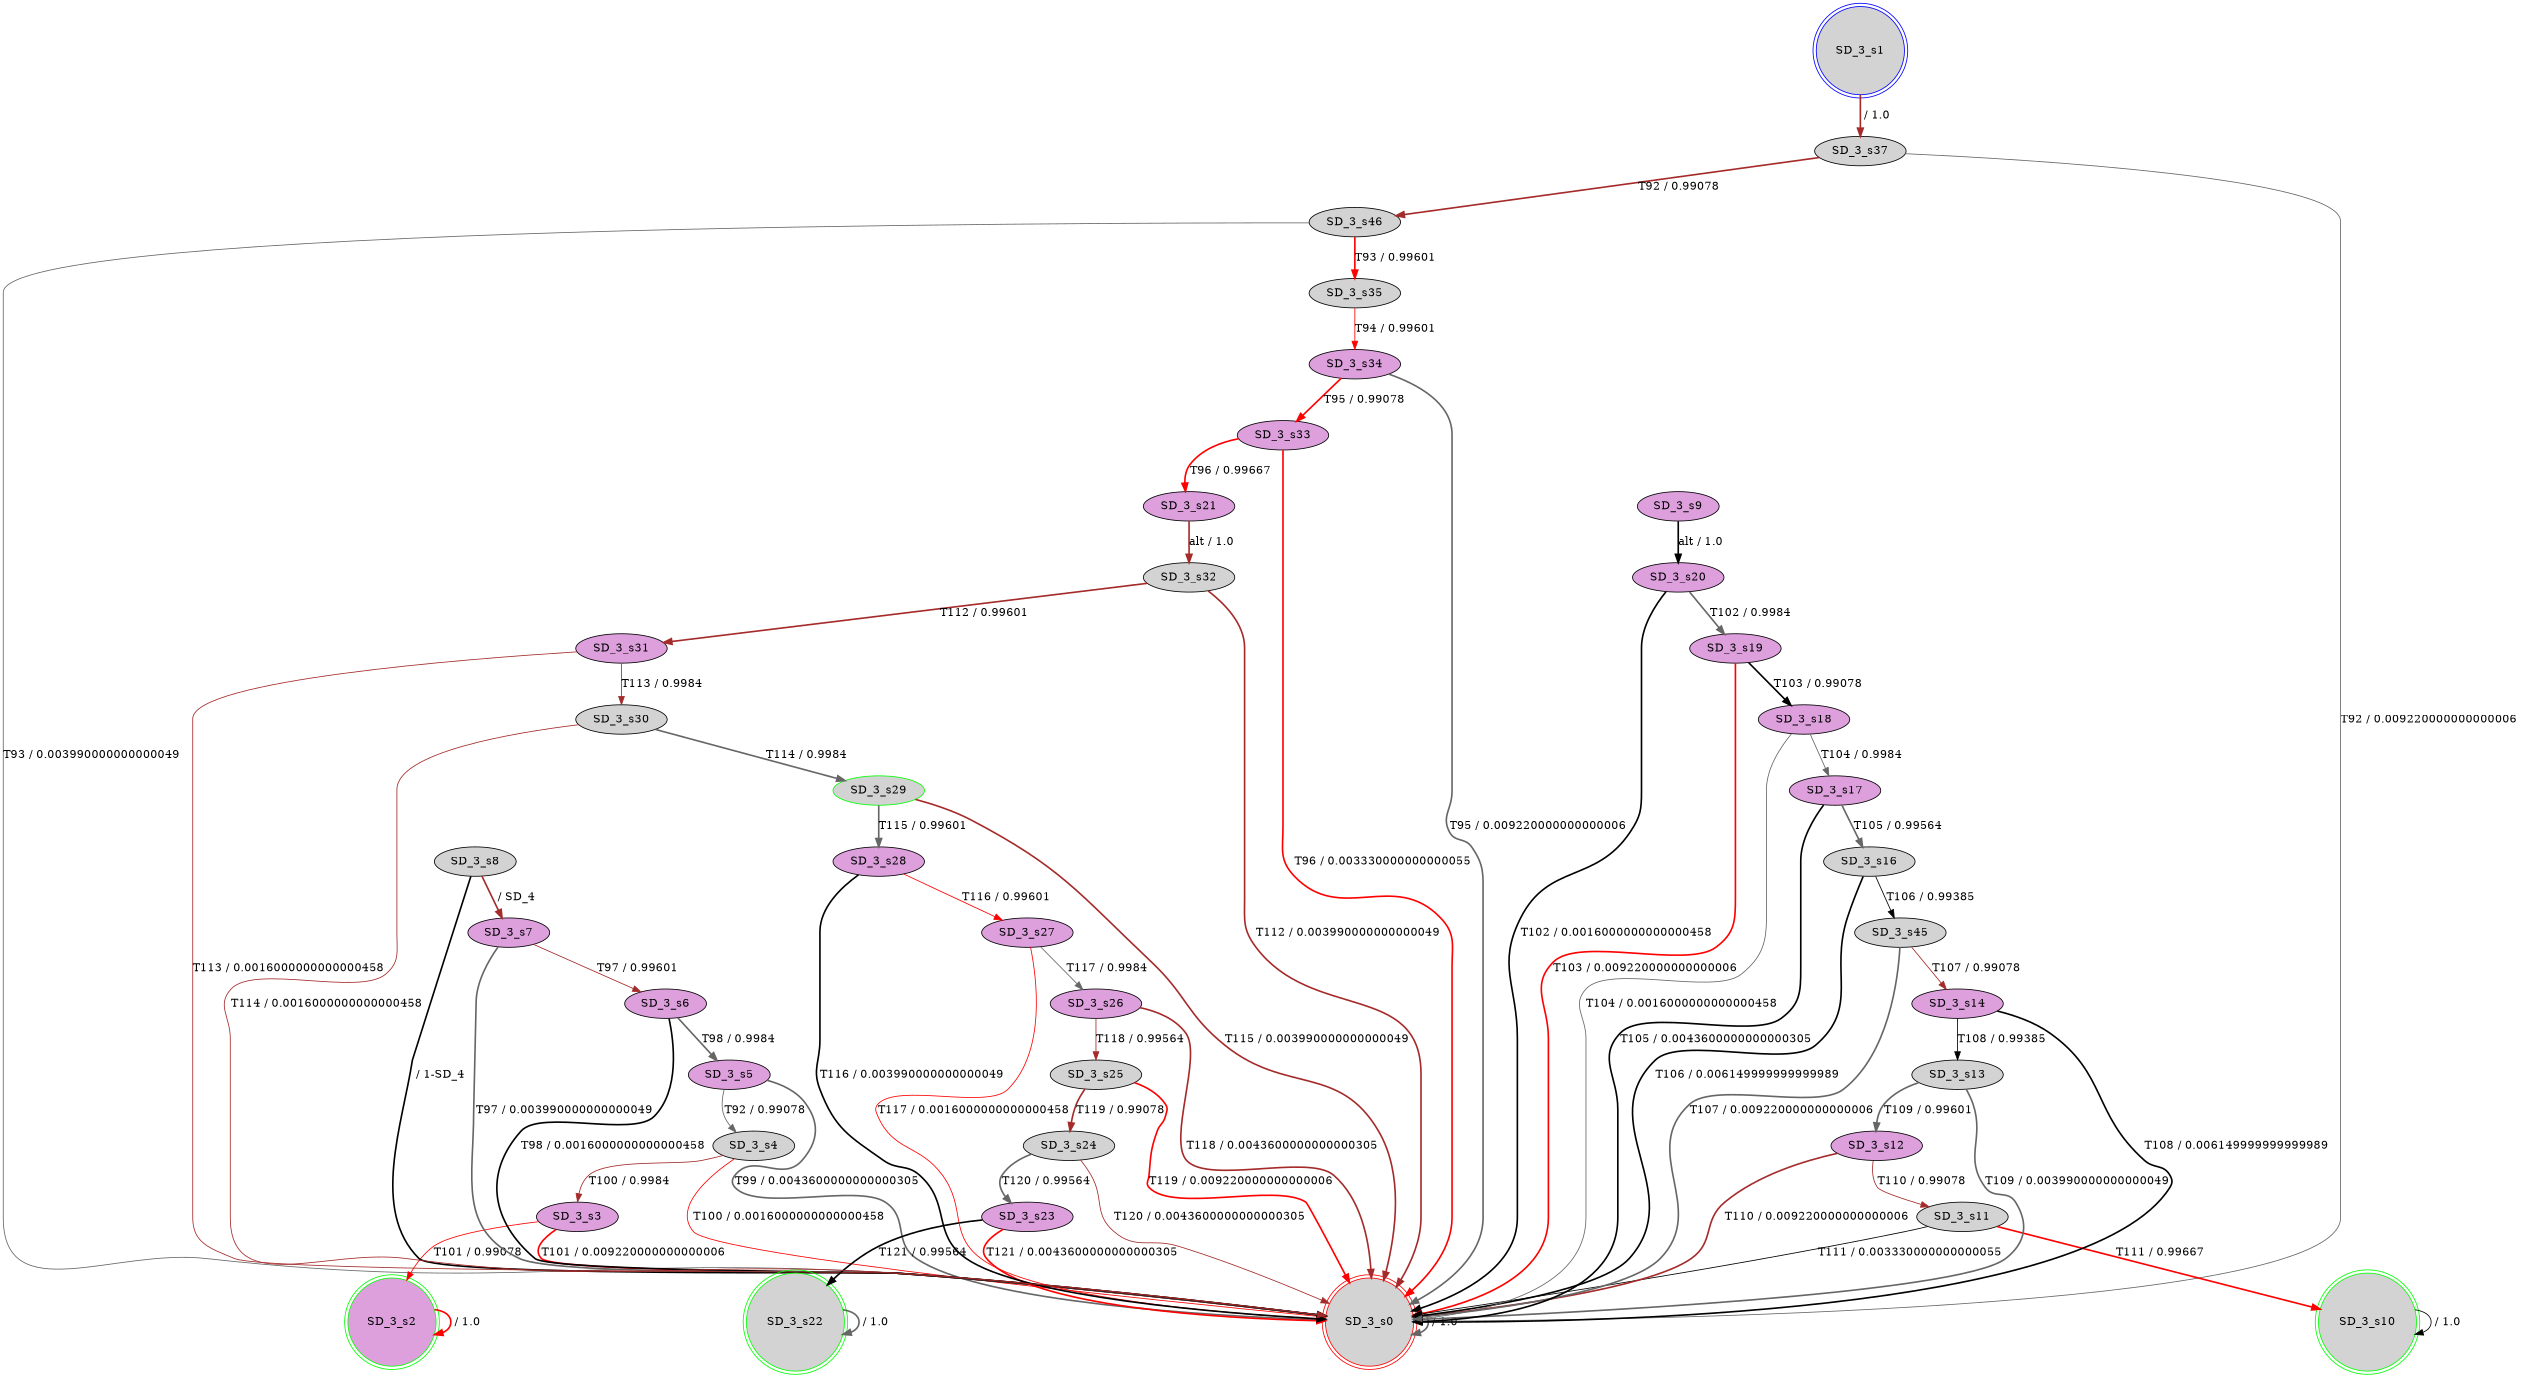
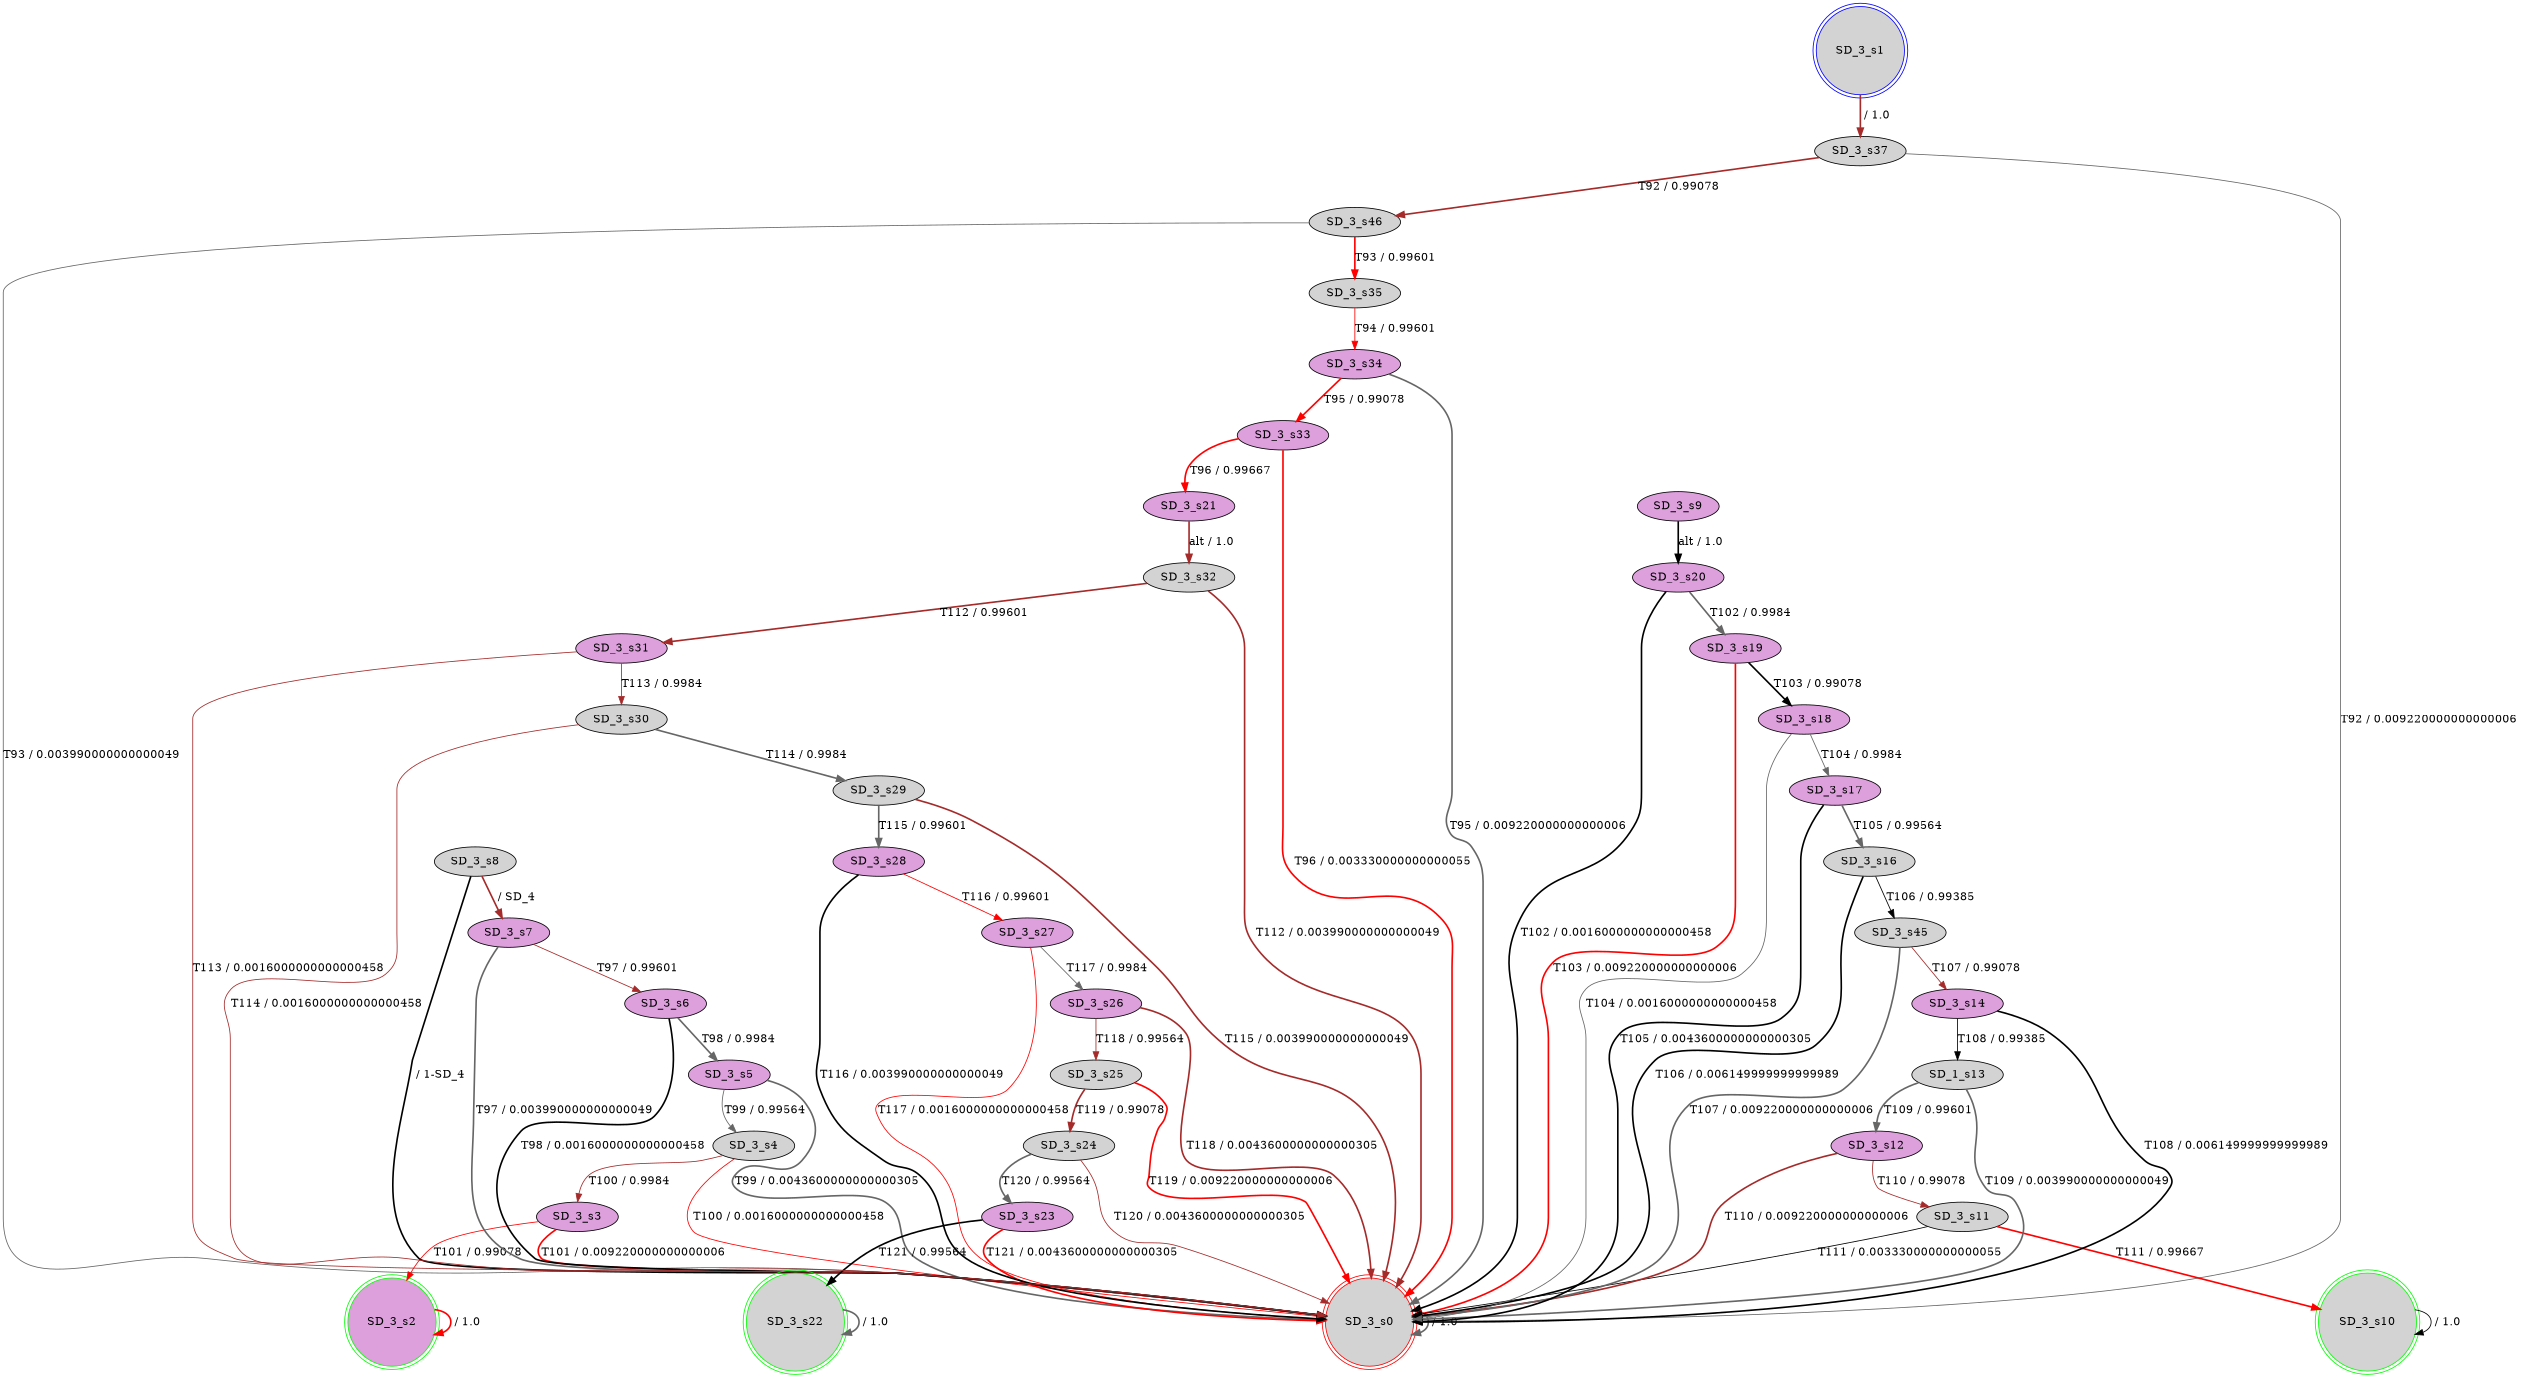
node "SD_3_s29": color green -> black
node "SD_3_s13": label "SD_3_s13" -> "SD_1_s13"
edge "SD_3_s5" -> "SD_3_s4": label "T92 / 0.99078" -> "T99 / 0.99564"
